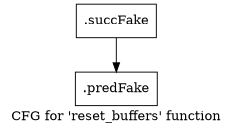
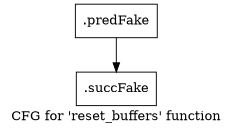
edge ".succFake" -> ".predFake": reversed
